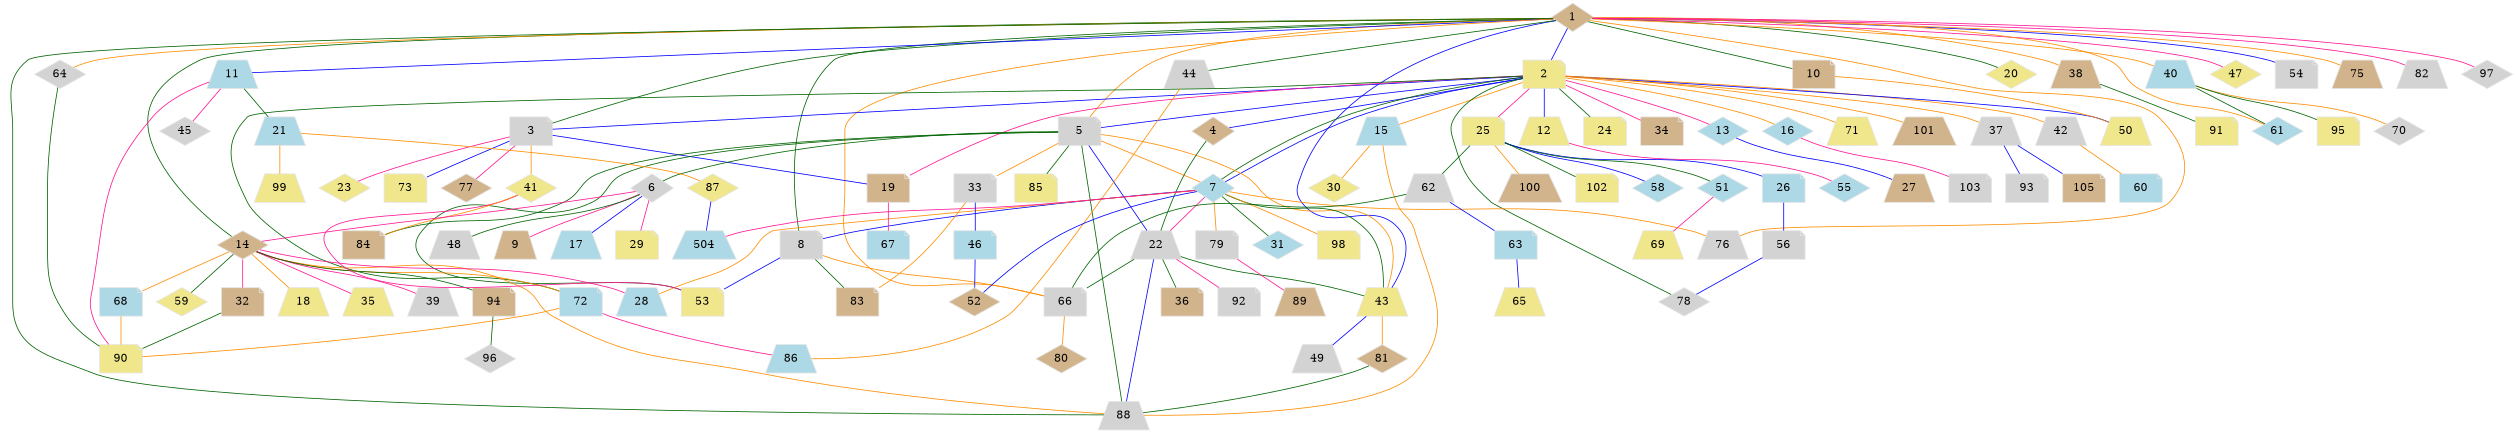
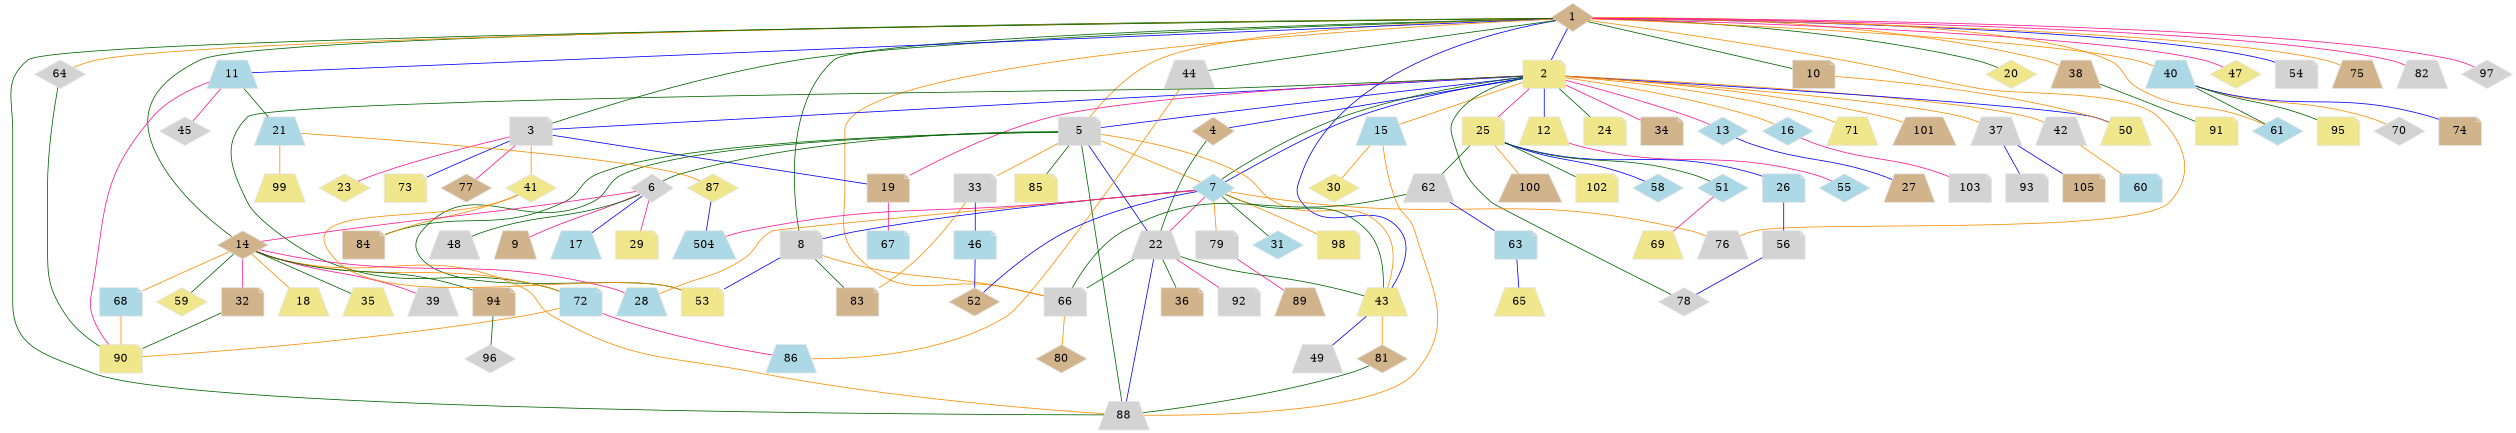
node "74": added
edge "14" -- "35": color deeppink -> darkgreen
edge "41" -- "53": color deeppink -> darkorange
